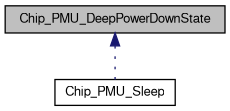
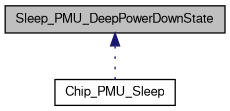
node "Chip_PMU_DeepPowerDownState": label "Chip_PMU_DeepPowerDownState" -> "Sleep_PMU_DeepPowerDownState"
